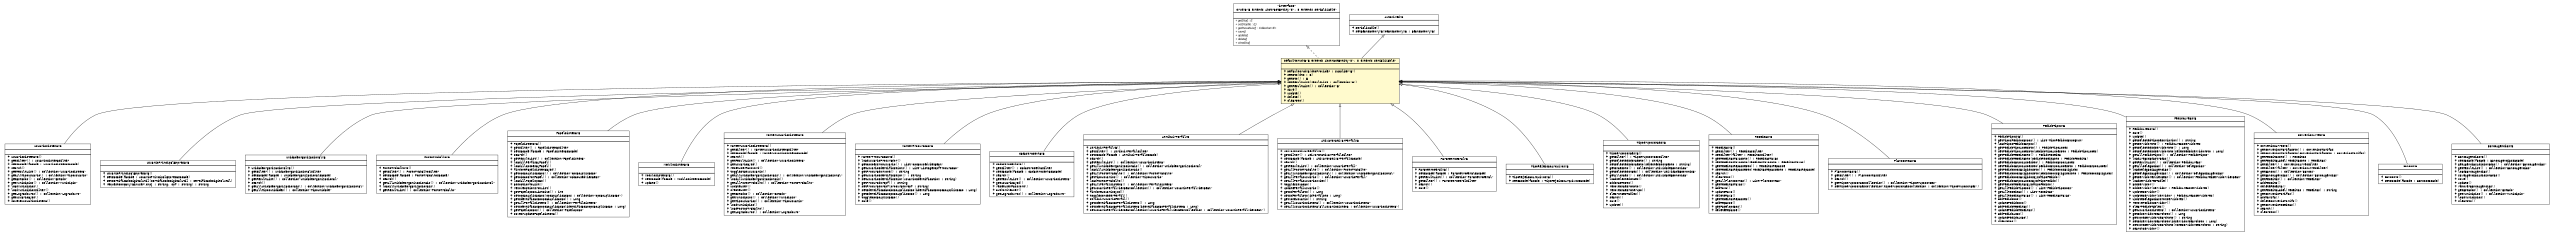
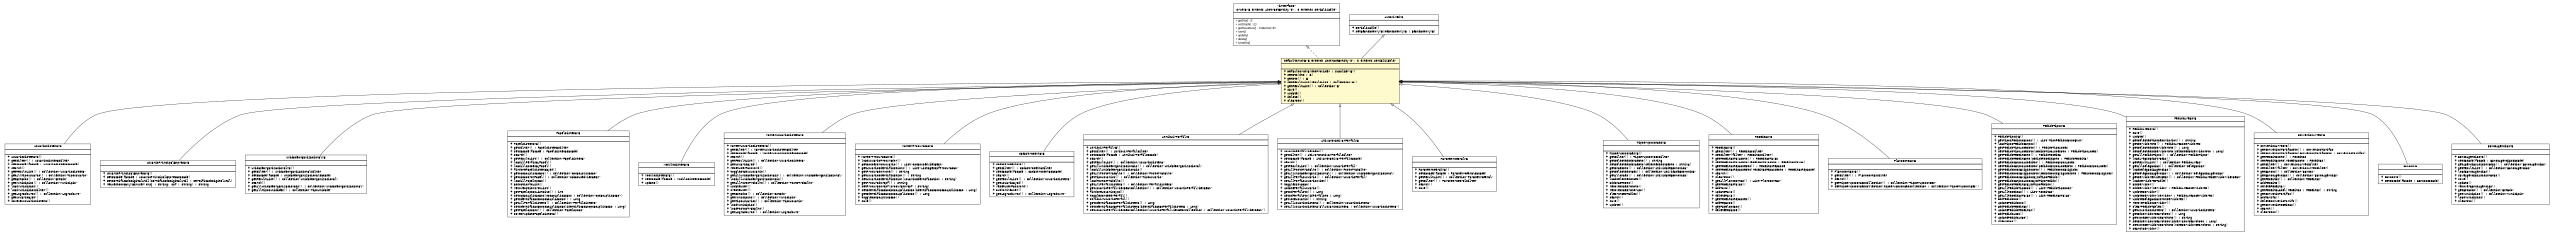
node "AtivarInativarPerfilMB": text "+ AtivarInativarPerfilMB()" -> "+ UsuarioPerfilViewBean()"
node "ConveniosArrecMB": text "+ getReceitaLabel(receitasDto : Receitas)" -> "+ setReceitasDto(receitasDto : Receitas)"
node "PostoTrabalhoMB": removed
node "TipoRejeicaoArquivosMB": removed
